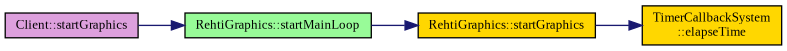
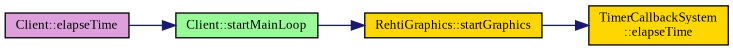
node "Client::startGraphics": label "Client::startGraphics" -> "Client::elapseTime"
node "RehtiGraphics::startMainLoop": label "RehtiGraphics::startMainLoop" -> "Client::startMainLoop"
